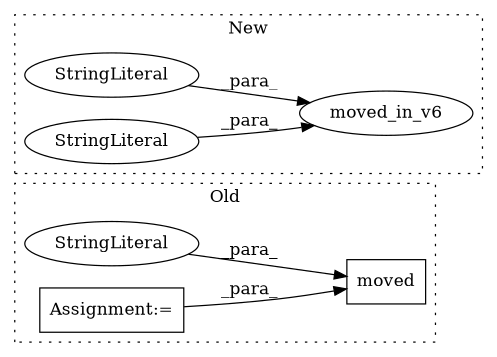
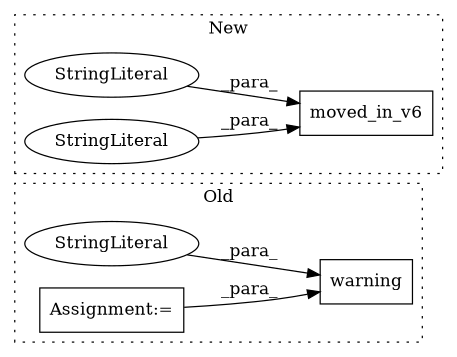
node "moved_in_v6": shape ellipse -> box
node "moved": label "moved" -> "warning"
